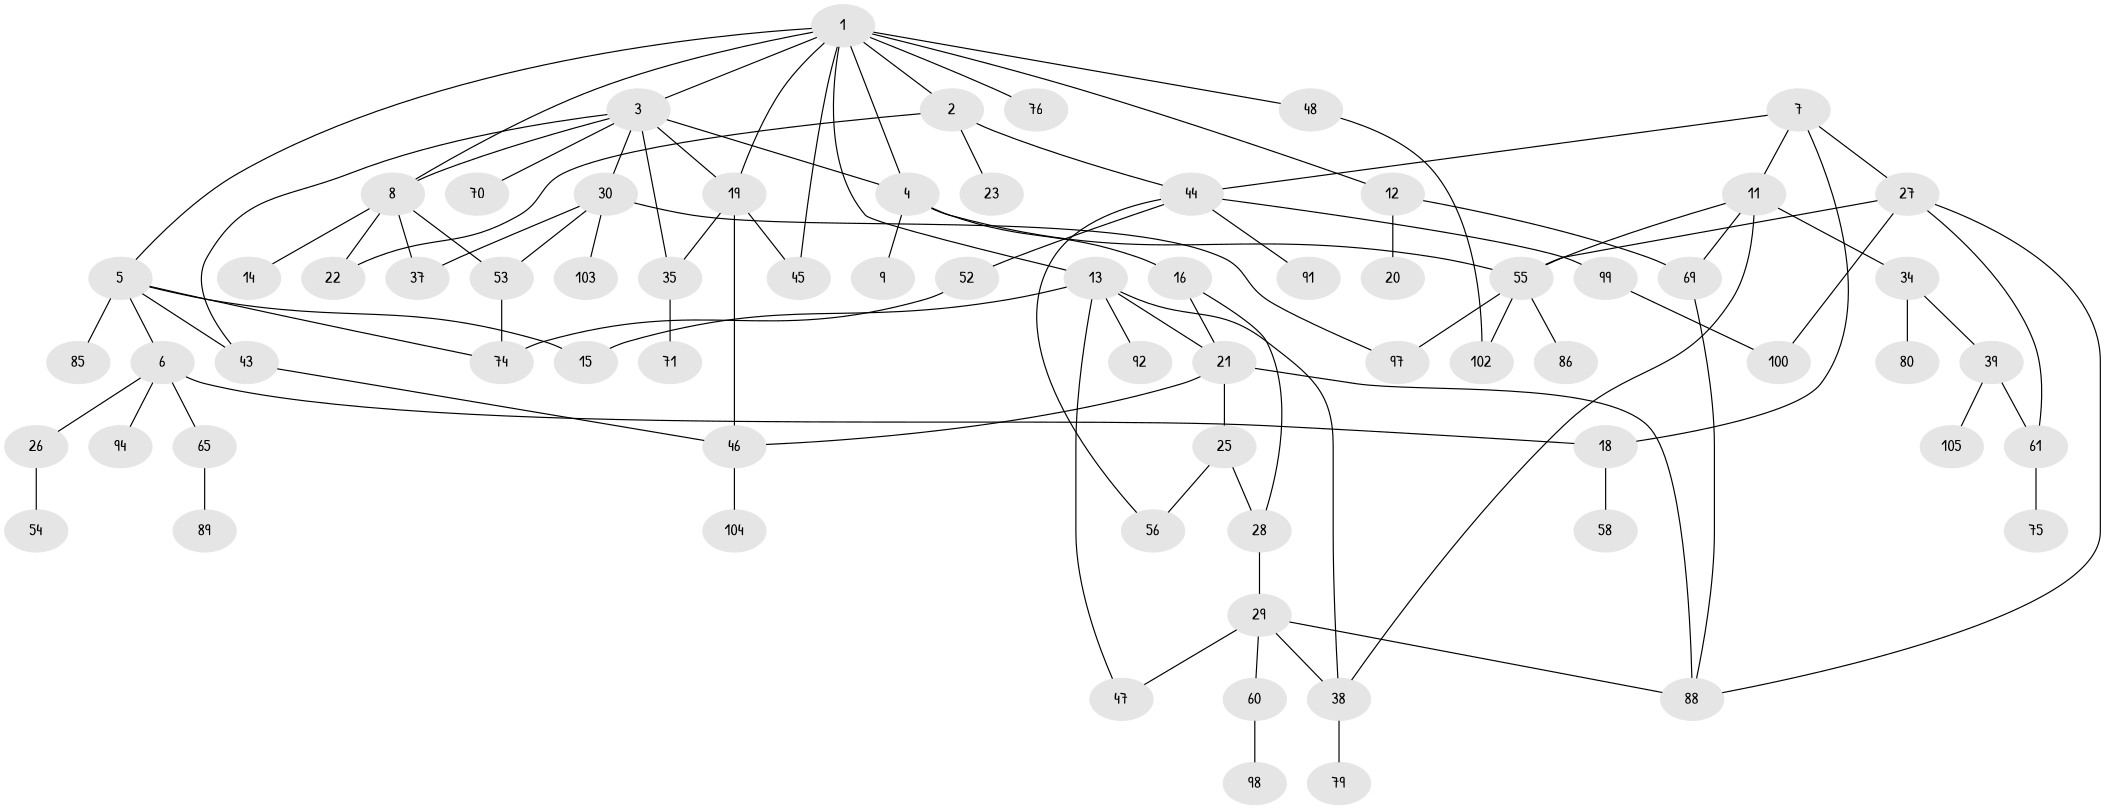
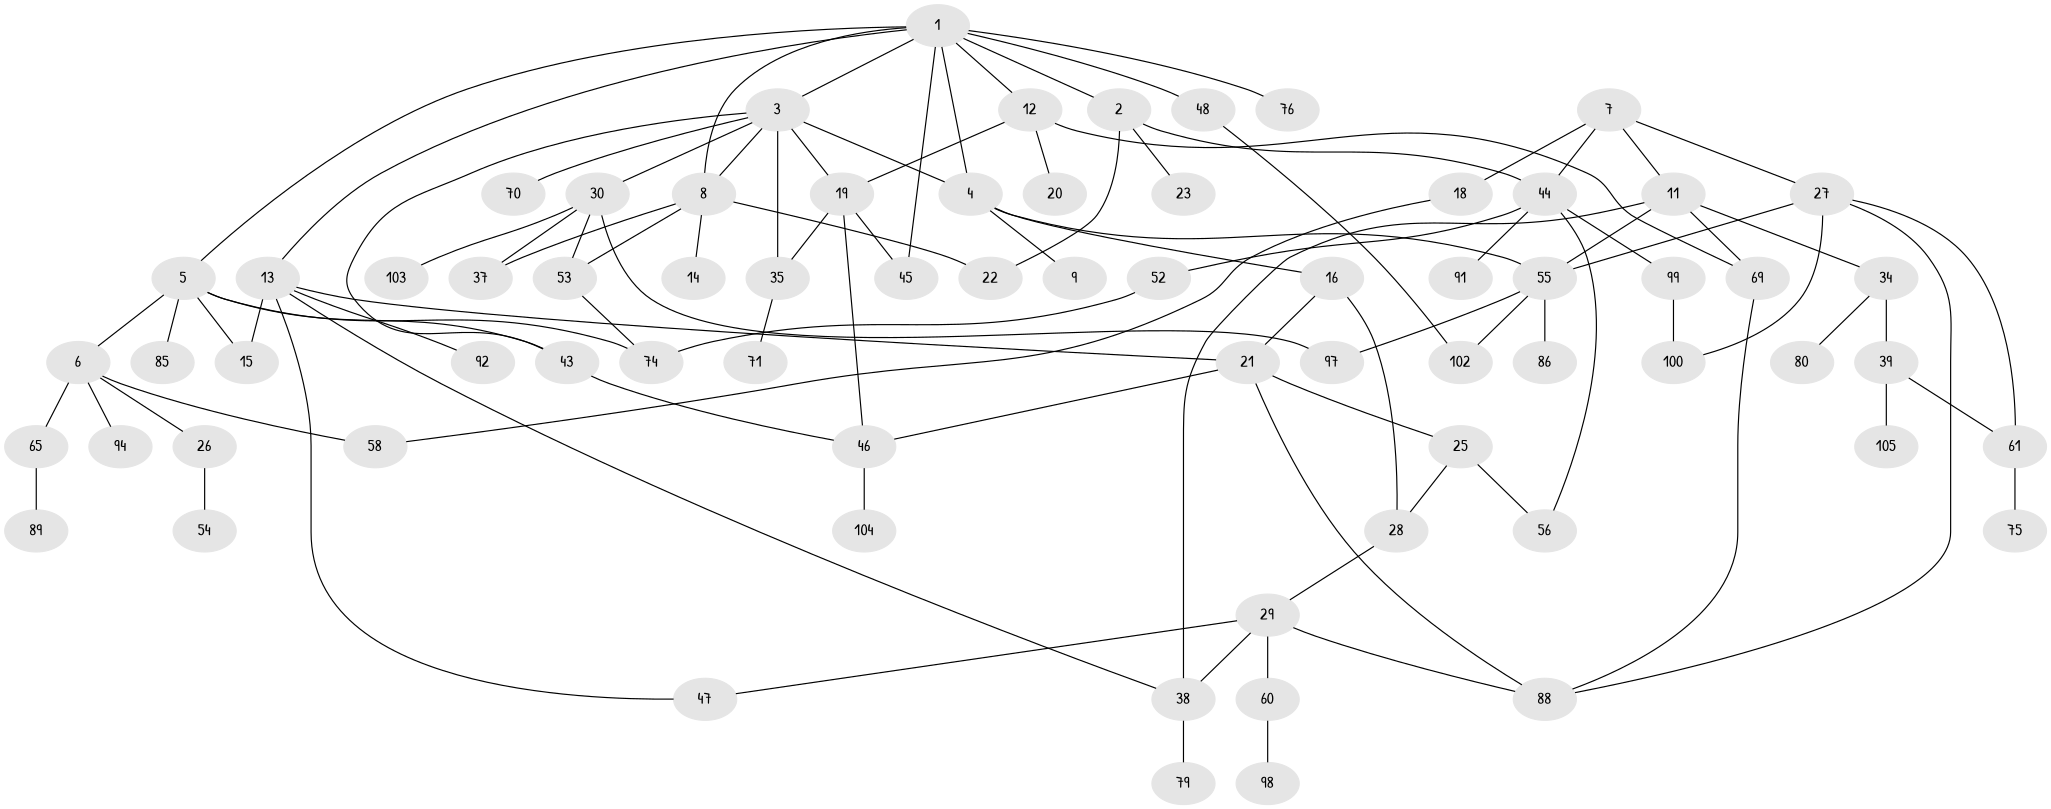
edge "1" -- "19": now "12" -- "19"
edge "6" -- "18": now "6" -- "58"
